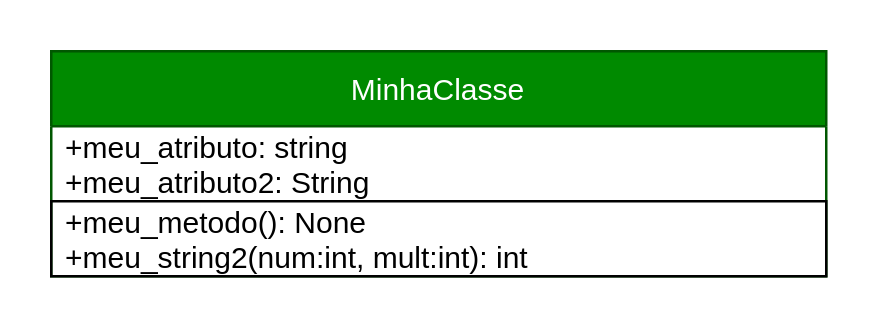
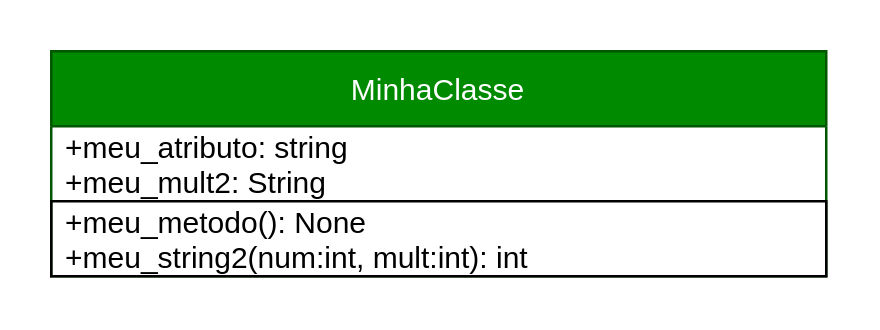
node "+meu_atributo: string +meu_atributo2: String": label "+meu_atributo: string +meu_atributo2: String" -> "+meu_atributo: string +meu_mult2: String"
